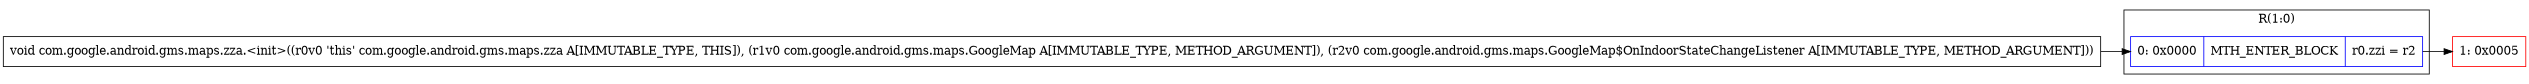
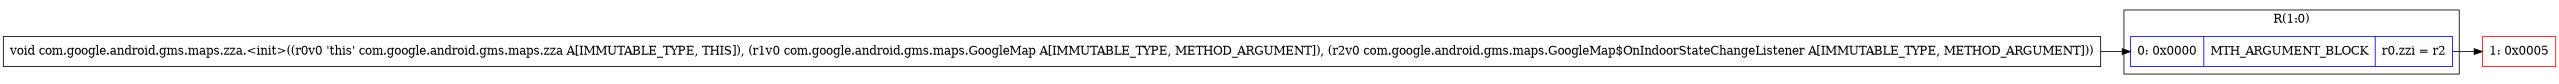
node "0: 0x0000": text "MTH_ENTER_BLOCK" -> "MTH_ARGUMENT_BLOCK"
